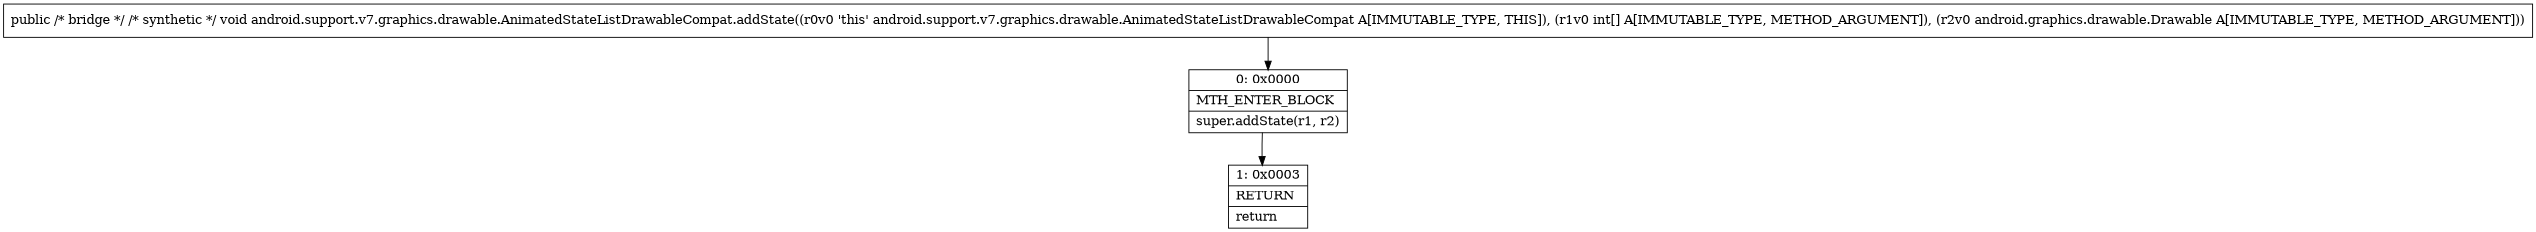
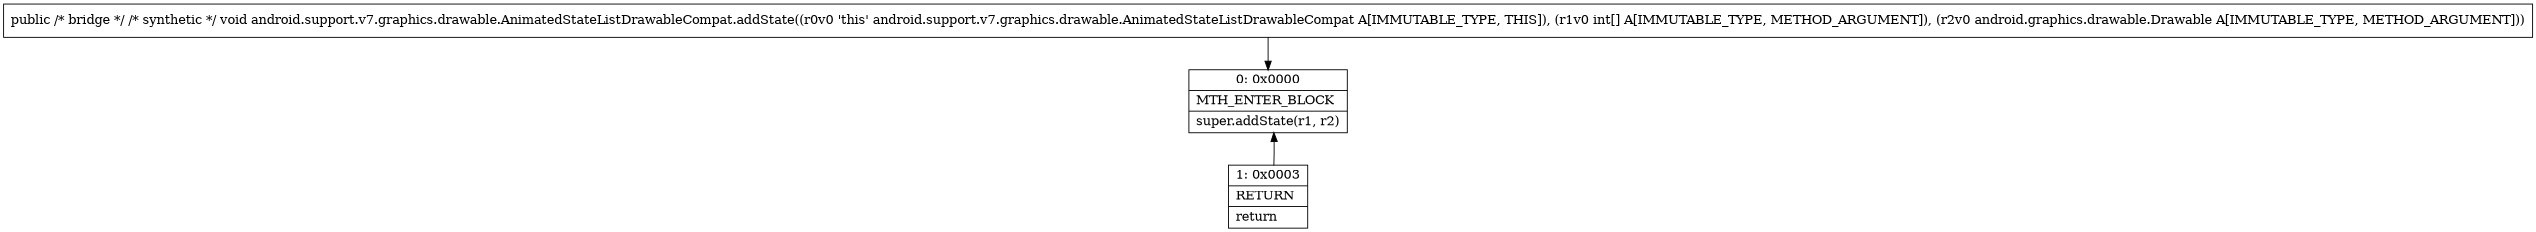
edge "0: 0x0000" -> "1: 0x0003": reversed
